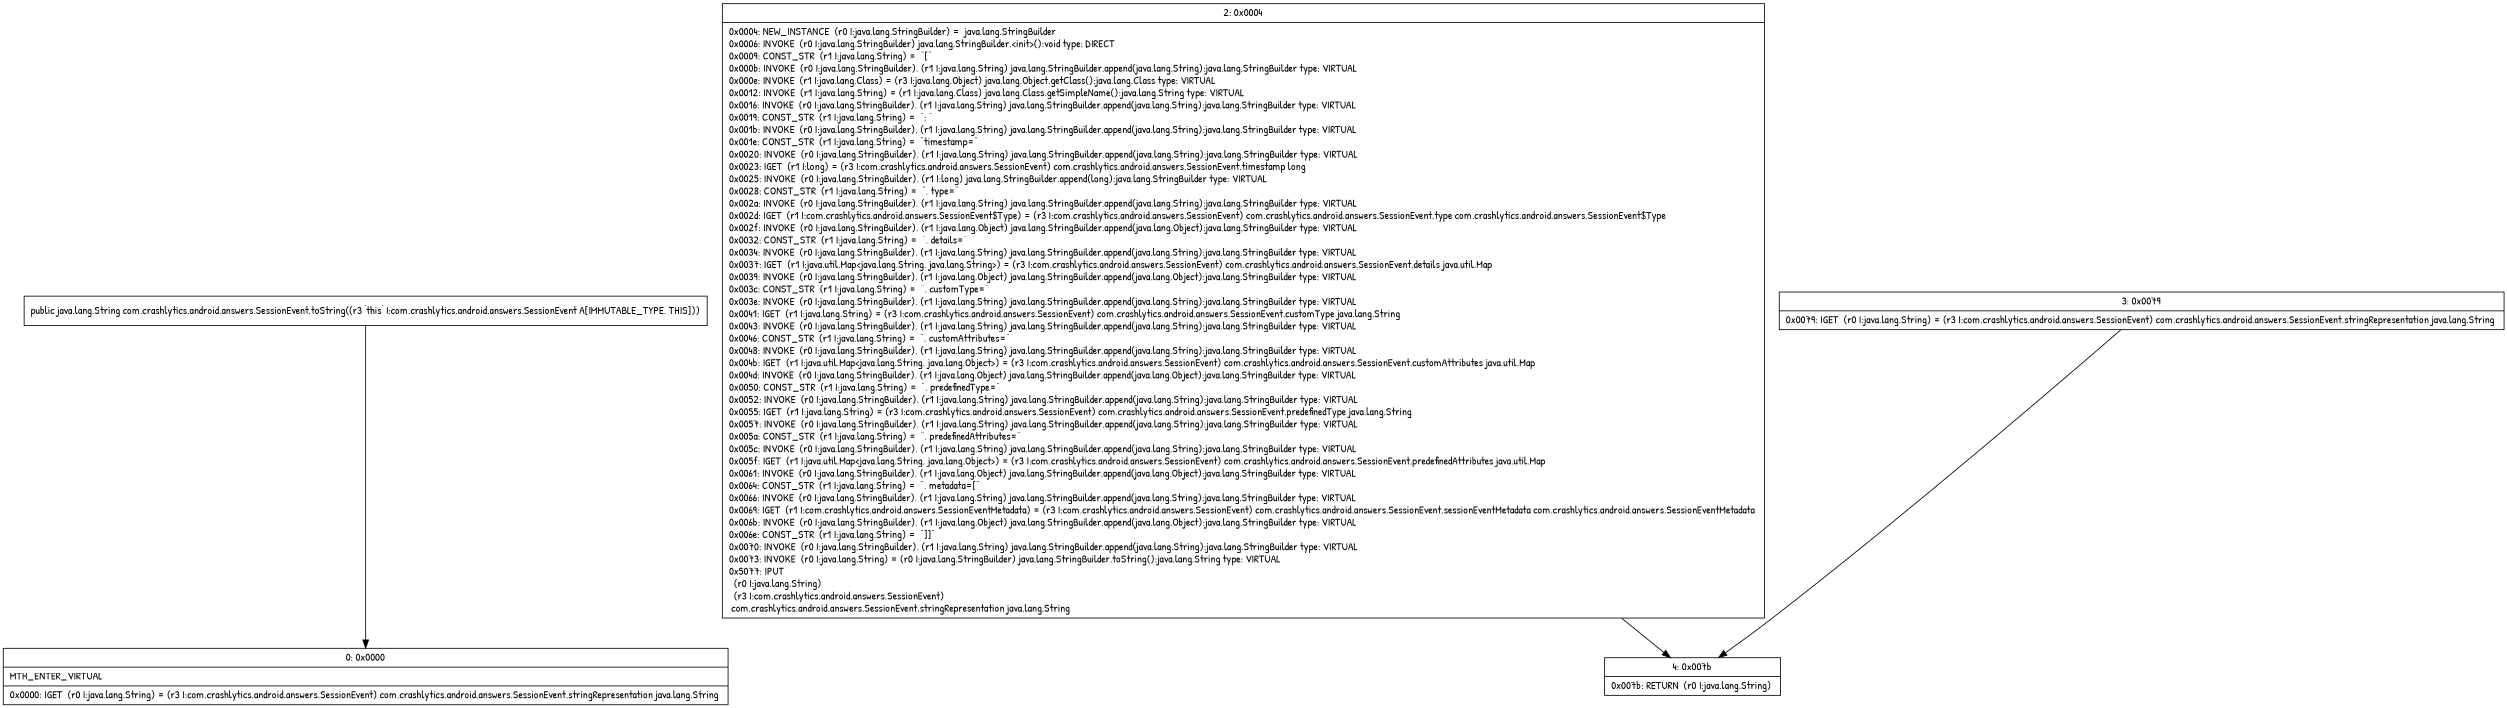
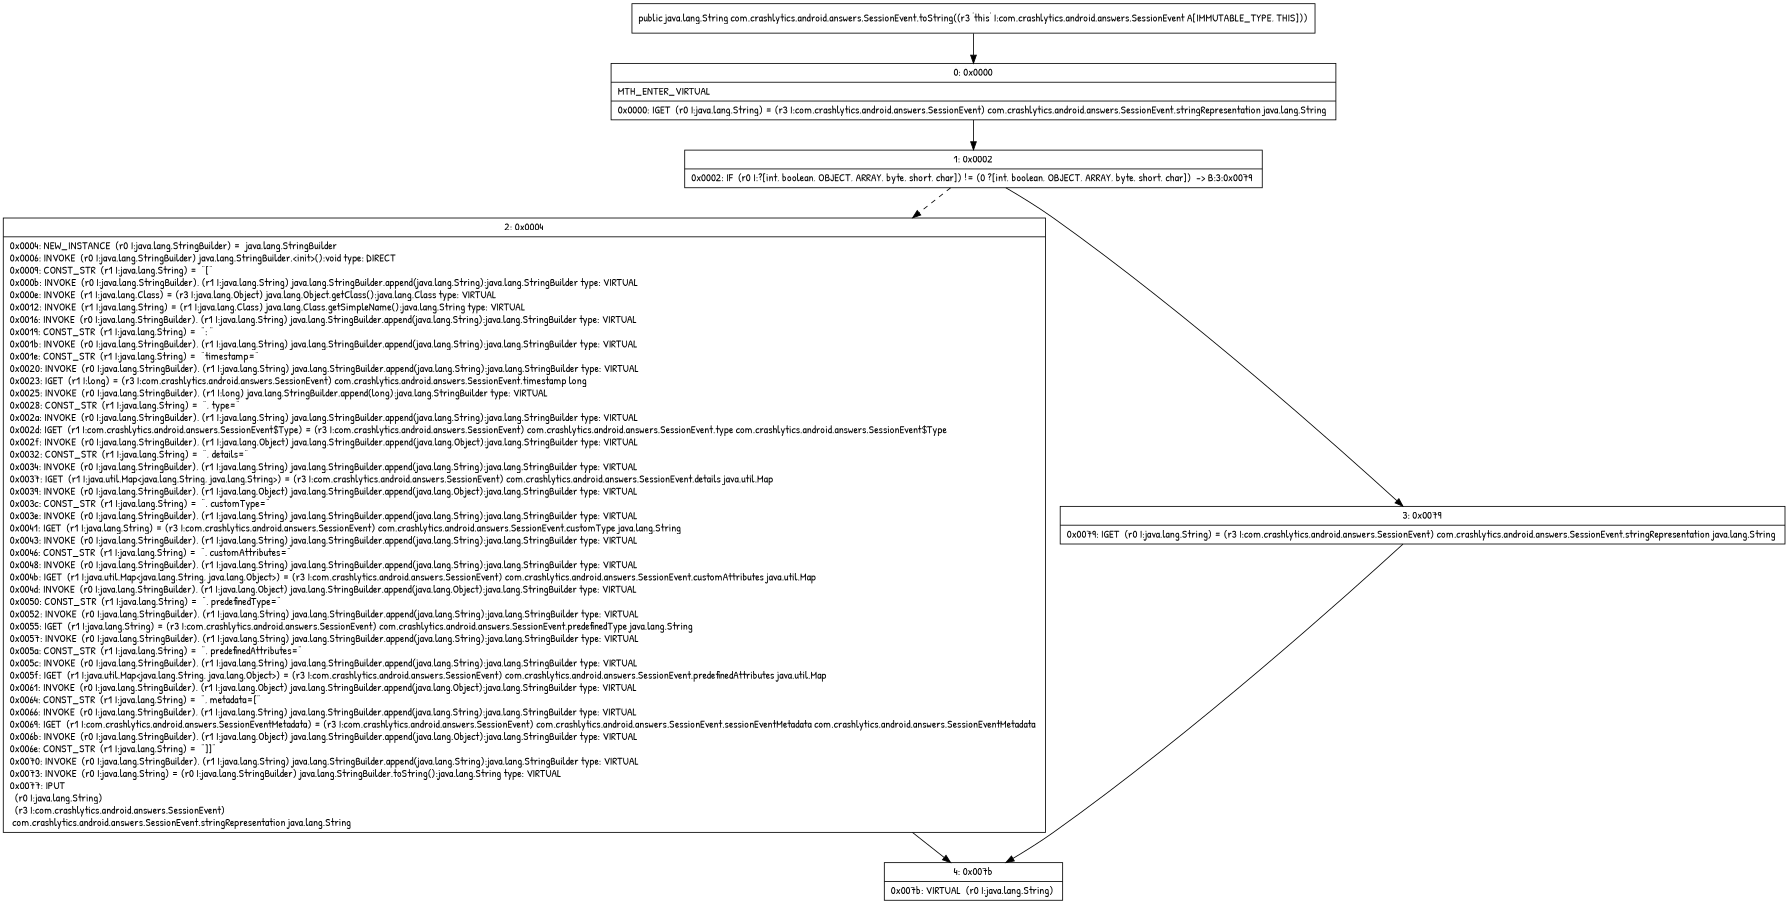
node "1: 0x0002": added
node "2: 0x0004": text "0x5077: IPUT" -> "0x0077: IPUT"
node "4: 0x007b": text "0x007b: RETURN  (r0 I:java.lang.String)" -> "0x007b: VIRTUAL  (r0 I:java.lang.String)"
